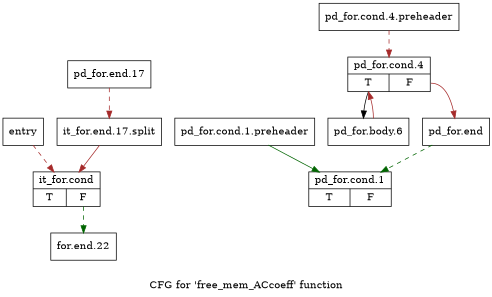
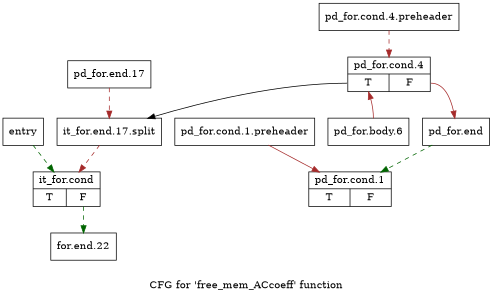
edge "pd_for.cond.4" -> "pd_for.body.6": now "pd_for.cond.4" -> "it_for.end.17.split"
edge "entry" -> "it_for.cond": color brown -> darkgreen
edge "it_for.end.17.split" -> "it_for.cond": style solid -> dashed
edge "pd_for.cond.1.preheader" -> "pd_for.cond.1": color darkgreen -> brown
